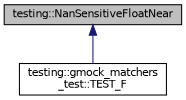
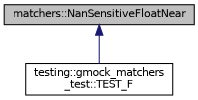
node "testing::NanSensitiveFloatNear": label "testing::NanSensitiveFloatNear" -> "matchers::NanSensitiveFloatNear"
